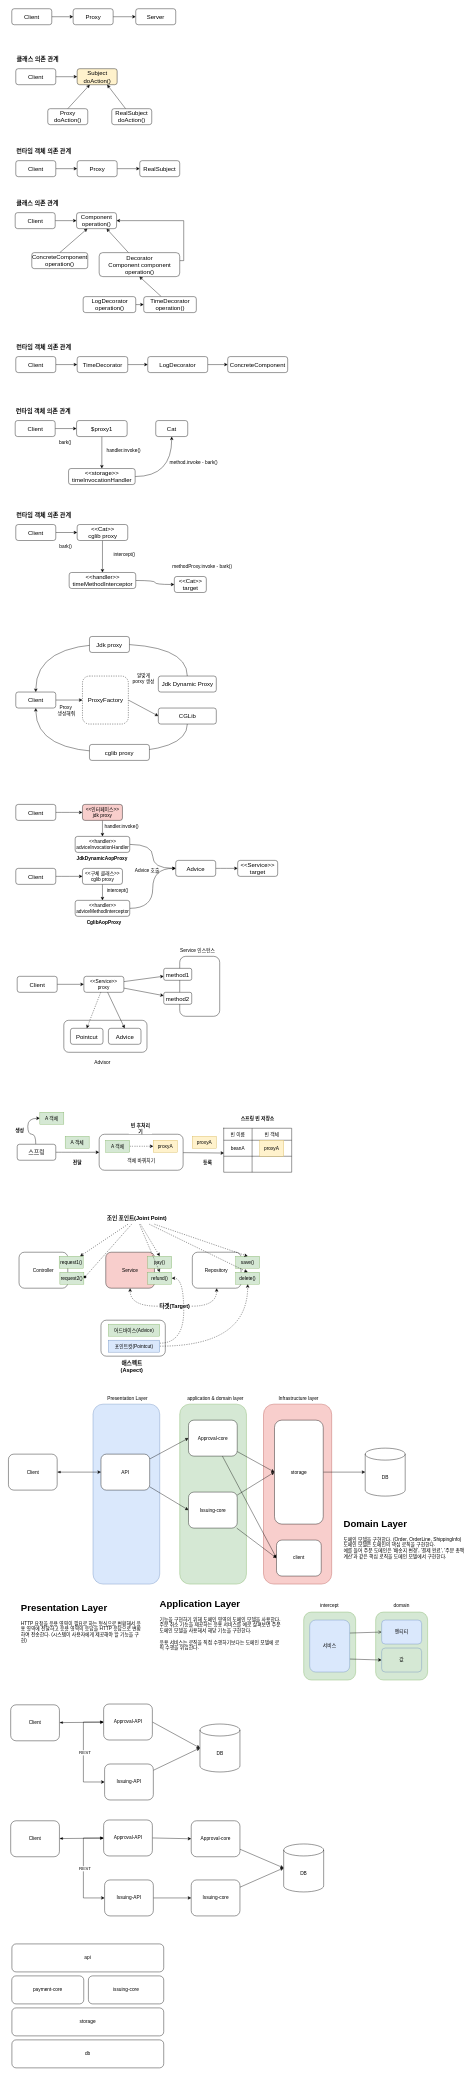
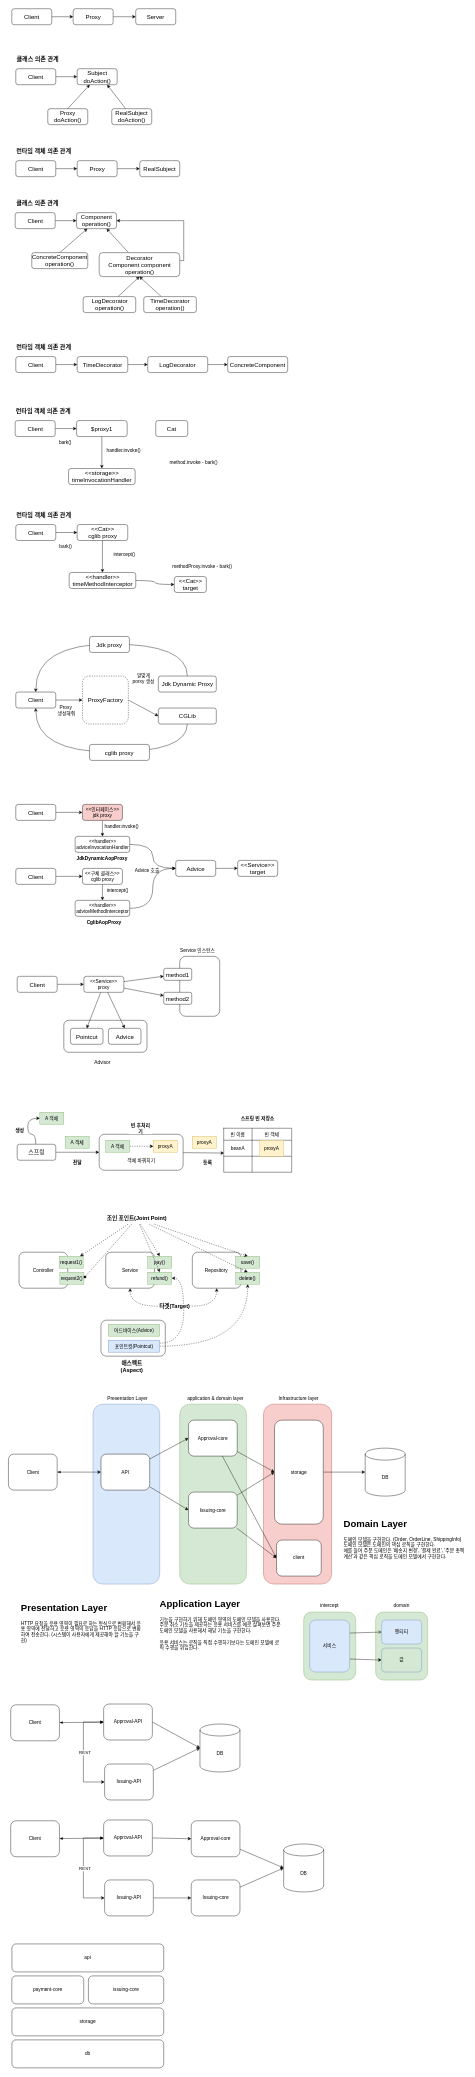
node "Subject doAction()": fillcolor #fff2cc -> #ffffff
edge "LogDecorator operation()" -> "TimeDecorator operation()": now "LogDecorator operation()" -> "Decorator Component component operation()"
edge "<<storage>> timeInvocationHandler" -> "Cat": removed
edge "<<Service>> proxy" -> "Pointcut": style dashed -> solid
node "Service": fillcolor #f8cecc -> #ffffff
